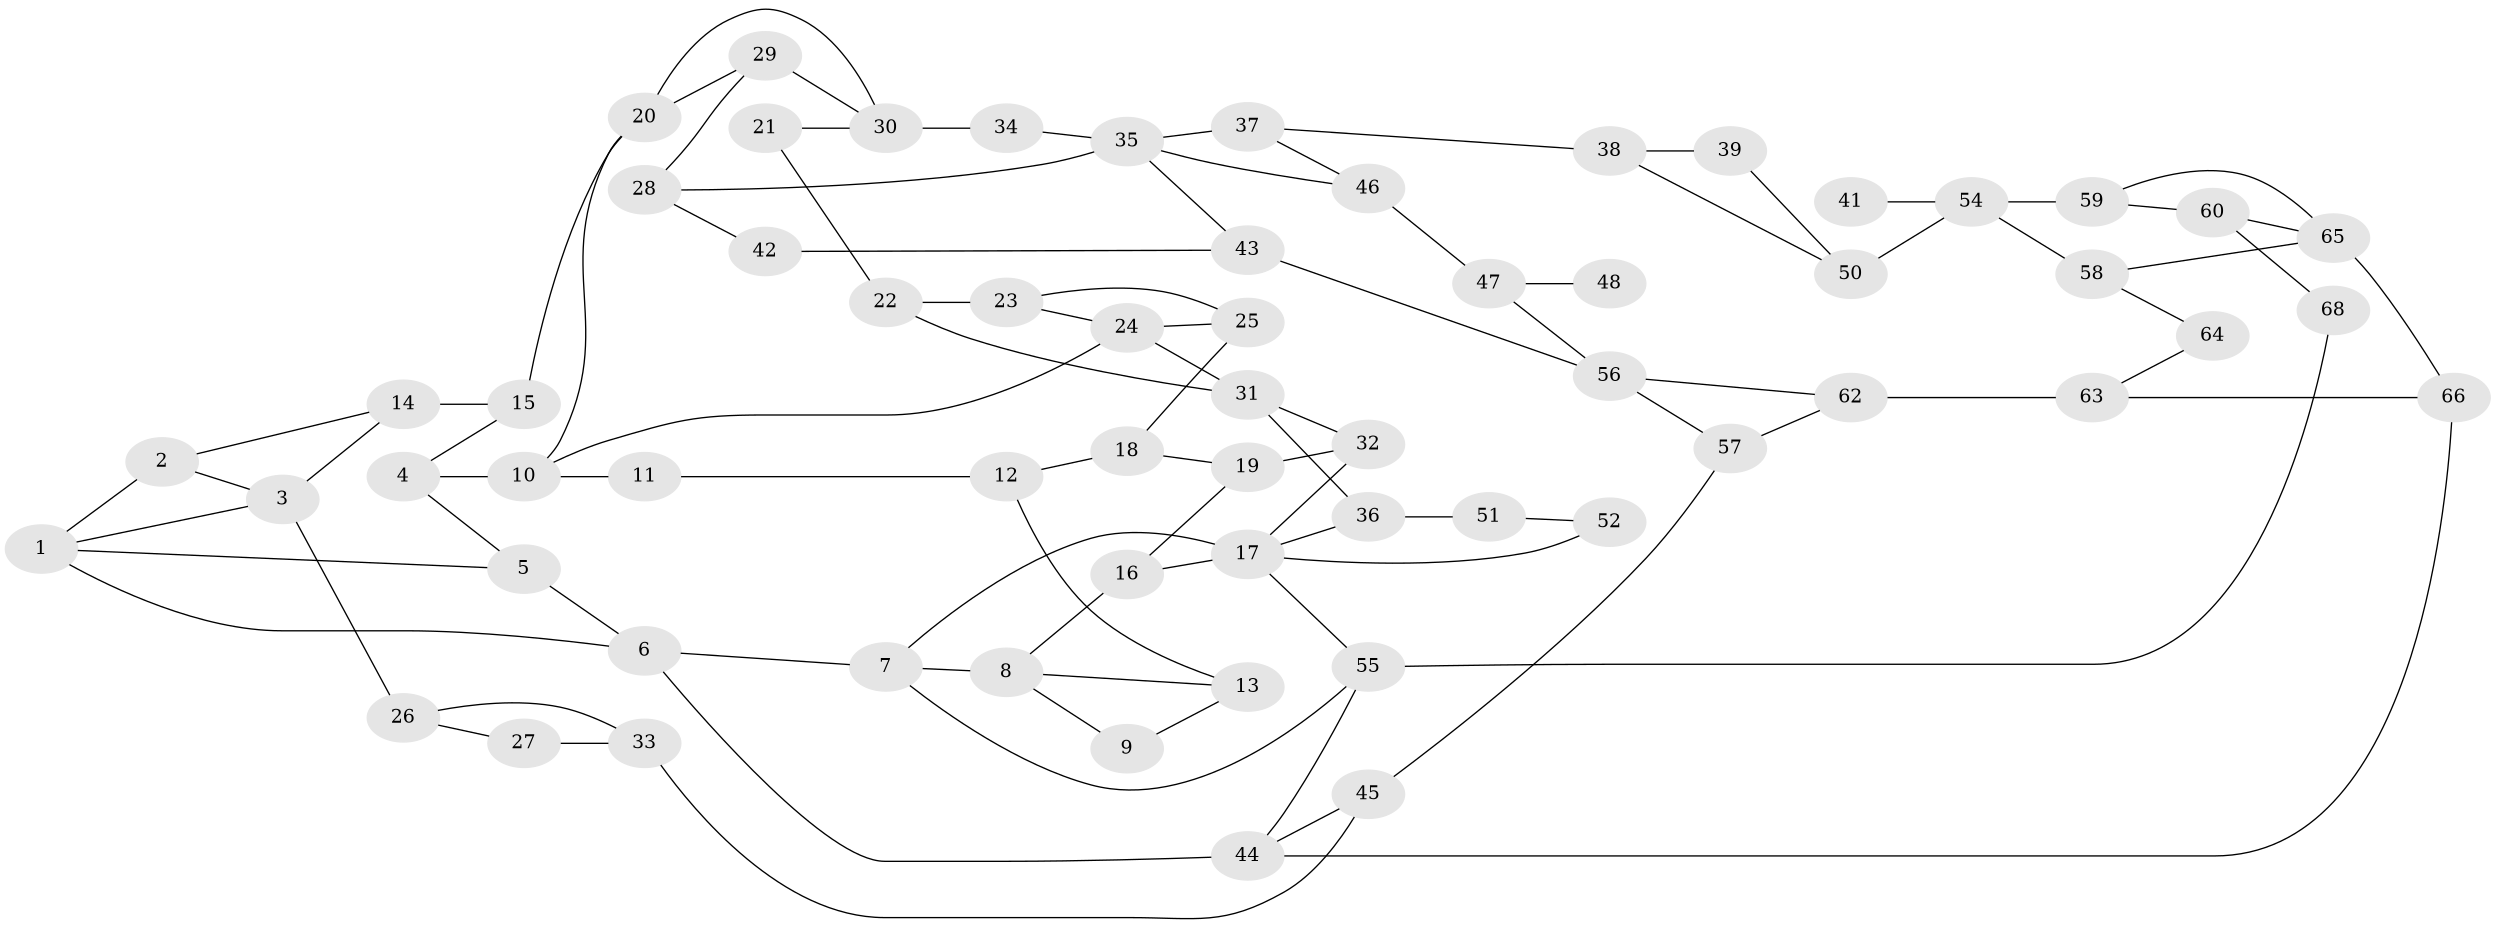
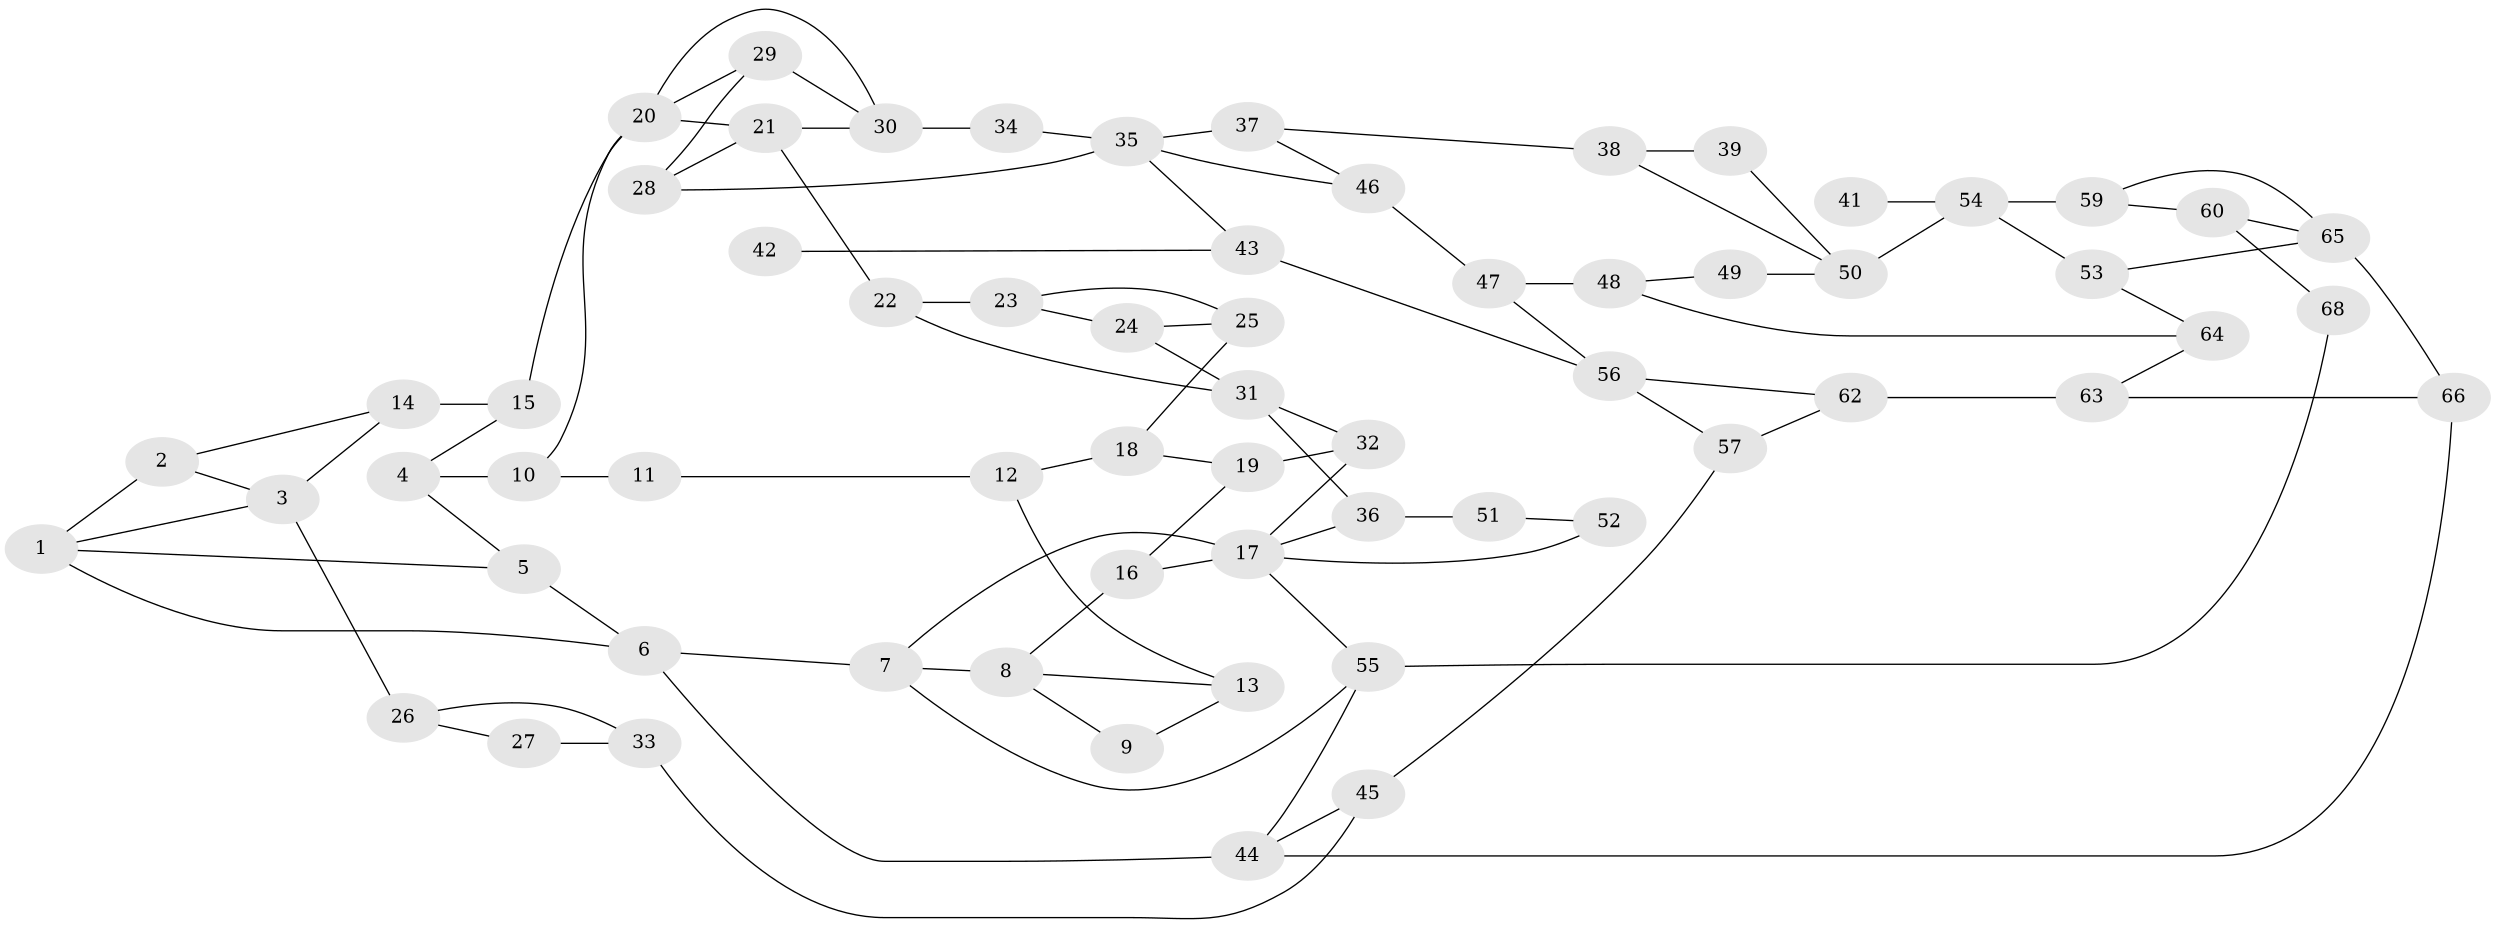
edge "20" -- "21": added
edge "28" -- "42": now "28" -- "21"
node "49": added
node "58": label "58" -> "53"
edge "48" -- "64": added
edge "24" -- "10": removed
